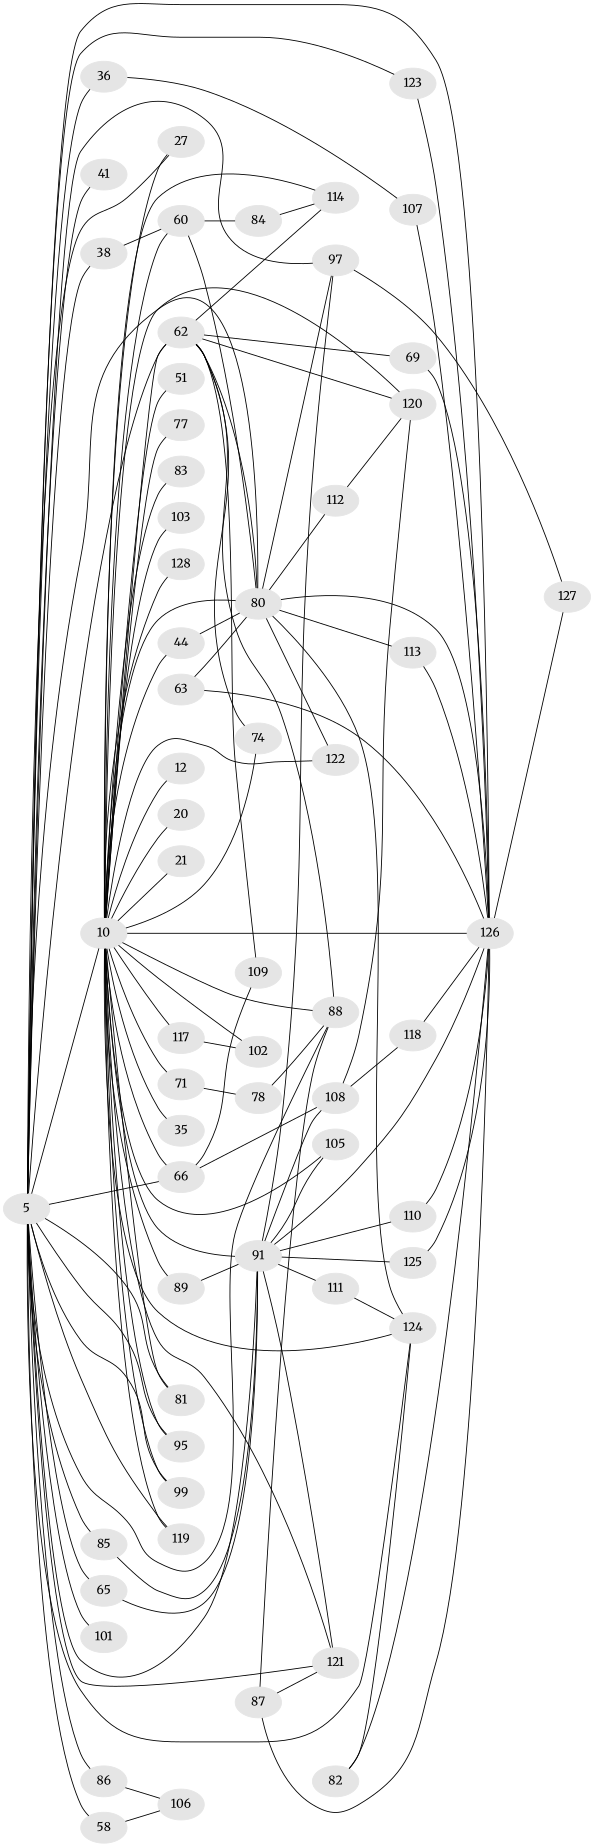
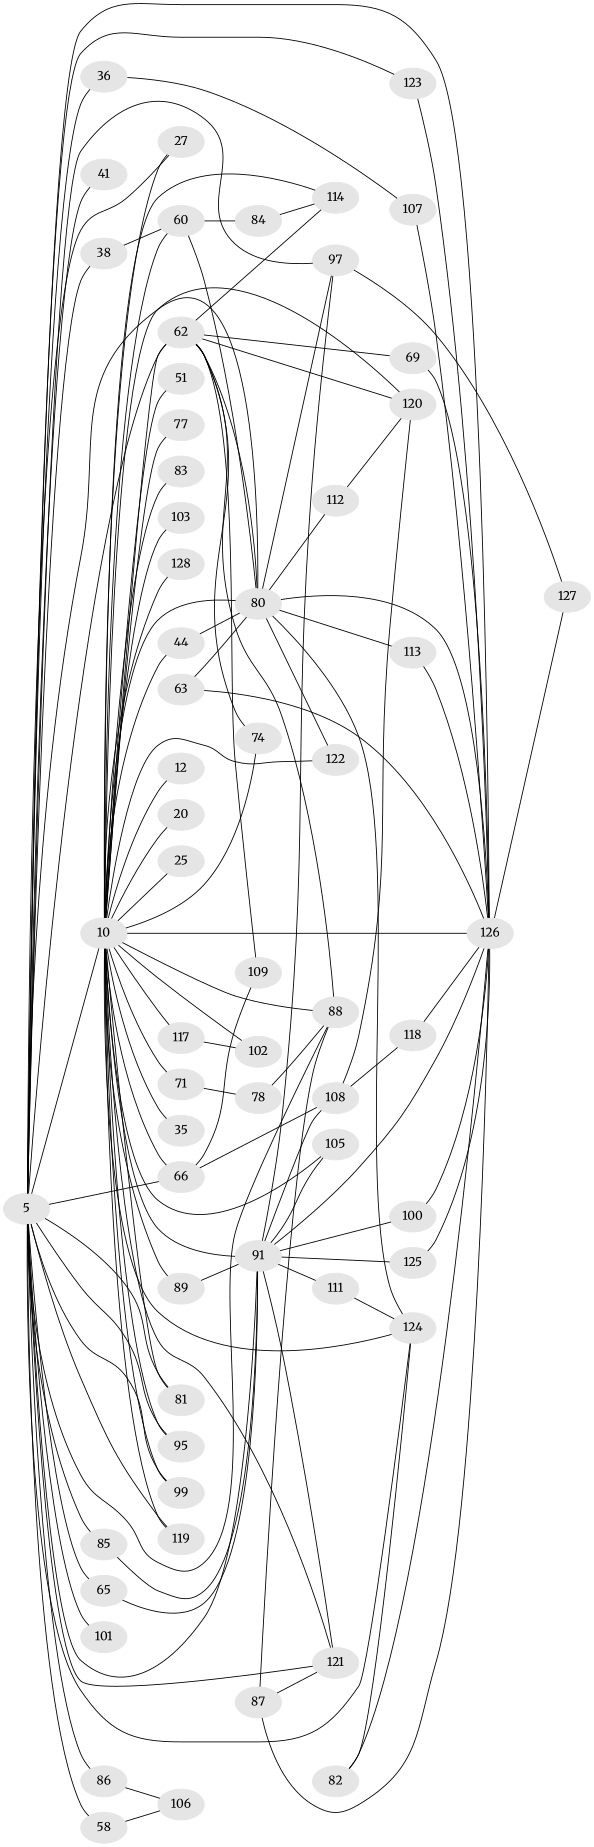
node "21": label "21" -> "25"
node "110": label "110" -> "100"
